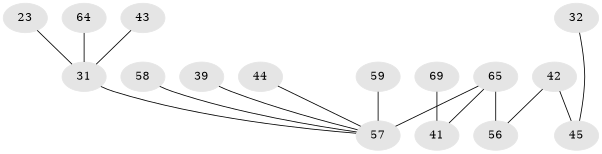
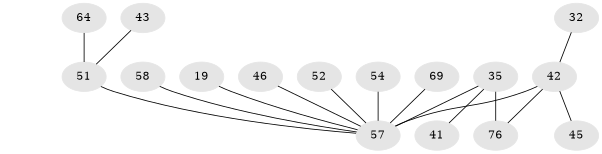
node "23": removed
node "31": label "31" -> "51"
node "39": label "39" -> "19"
node "44": label "44" -> "46"
node "52": added
node "59": label "59" -> "54"
node "65": label "65" -> "35"
edge "32" -- "45": now "32" -- "42"
edge "69" -- "41": now "69" -- "57"
edge "42" -- "57": added
node "56": label "56" -> "76"
